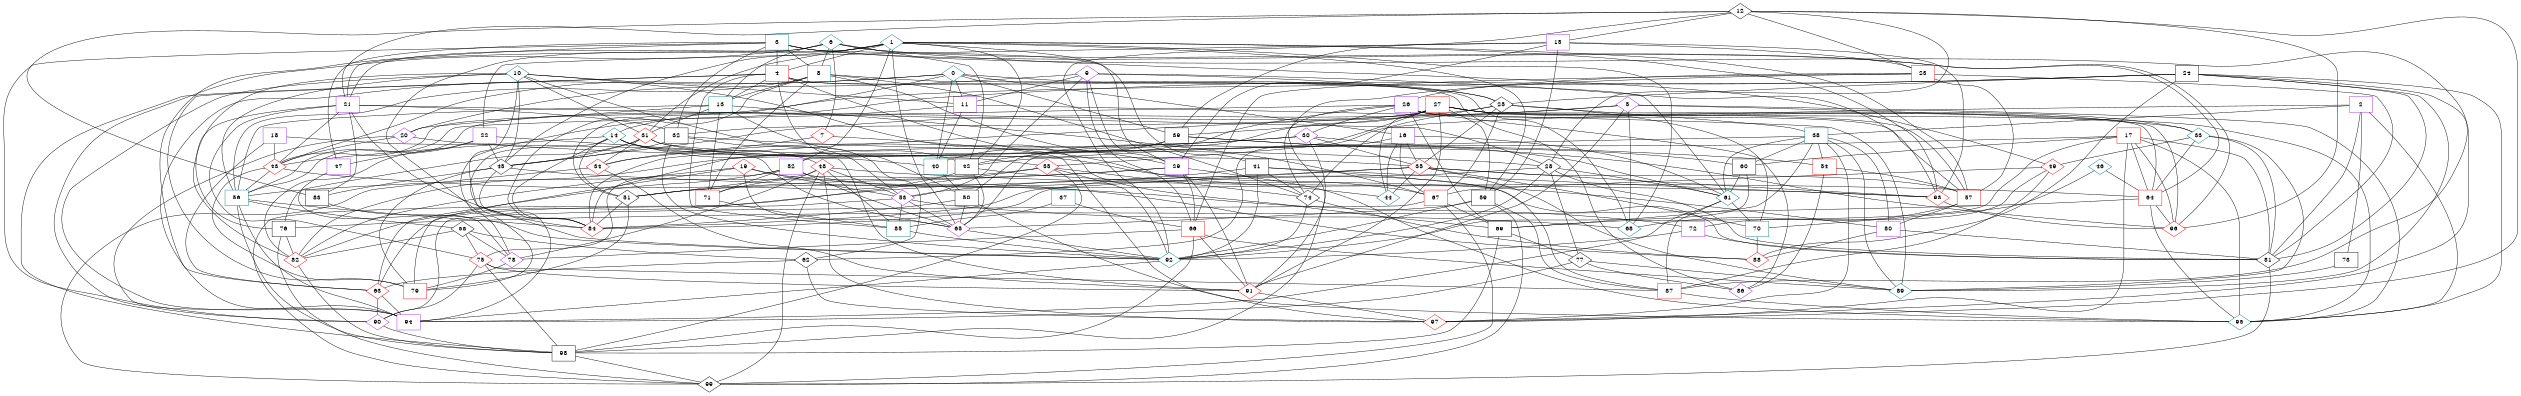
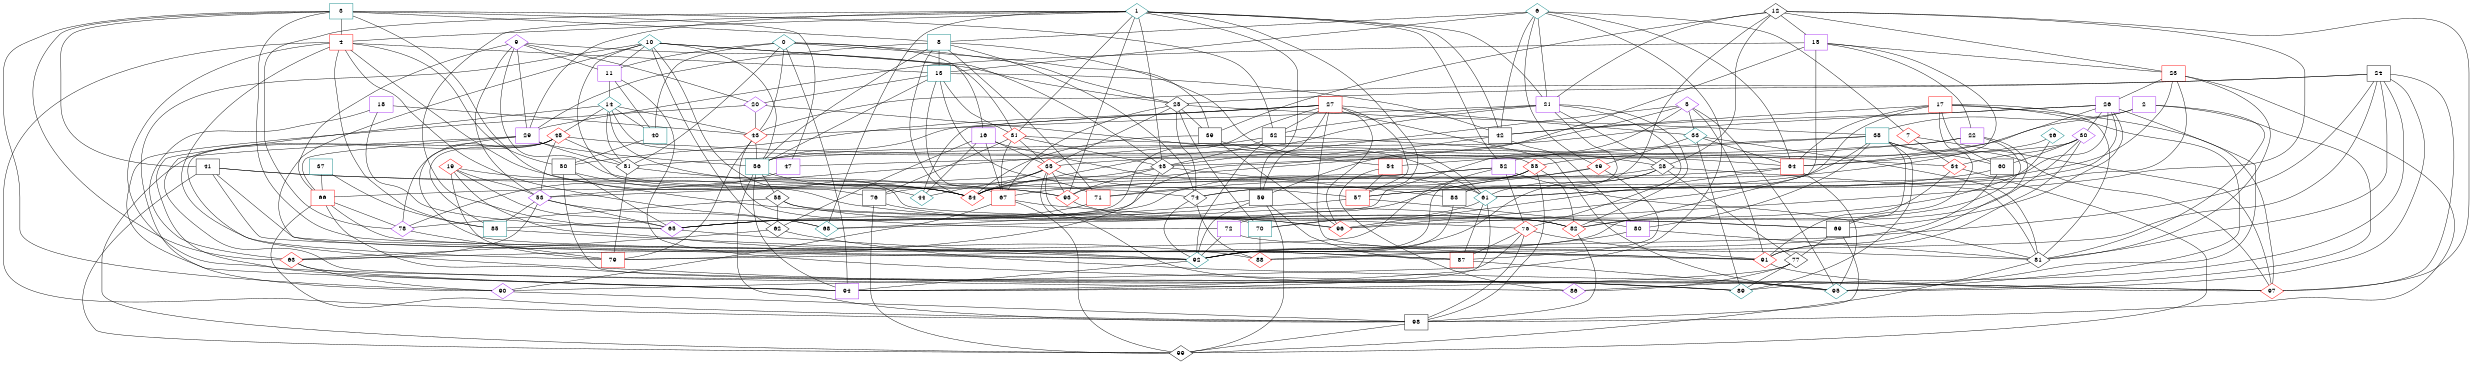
edge "39" -- "40": removed
node "73": removed
